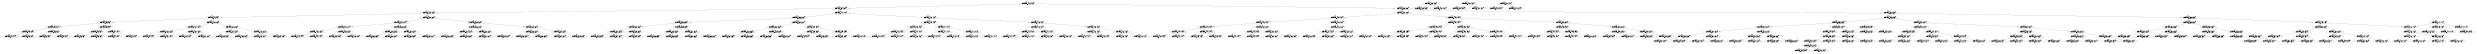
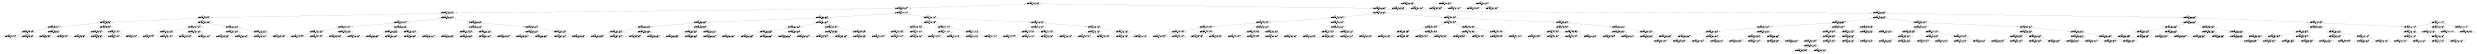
node "Node{data=[3351, 3351]}": added
node "Node{data=[4700, 4700]}": removed
